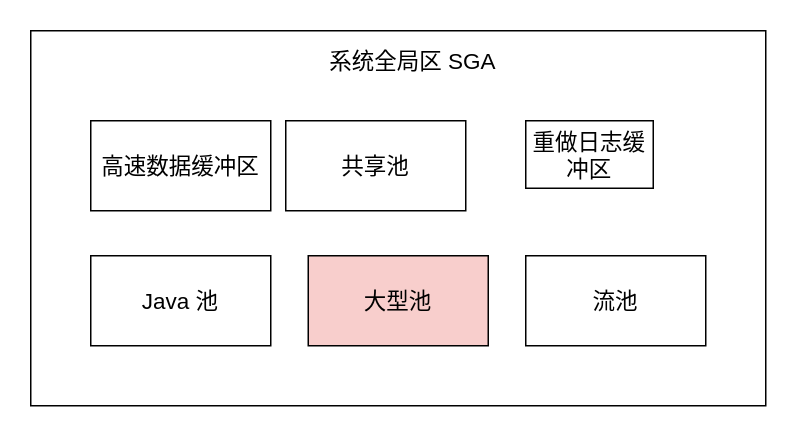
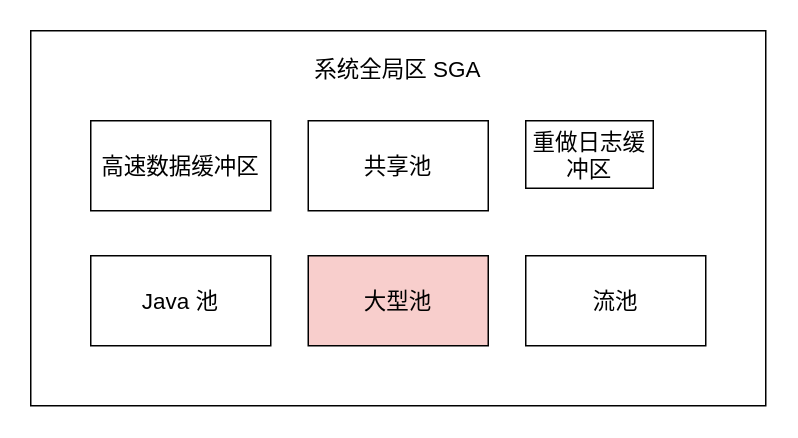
node "系统全局区 SGA": moved (413, 61) -> (398, 68)
node "共享池": moved (376, 166) -> (398, 166)
